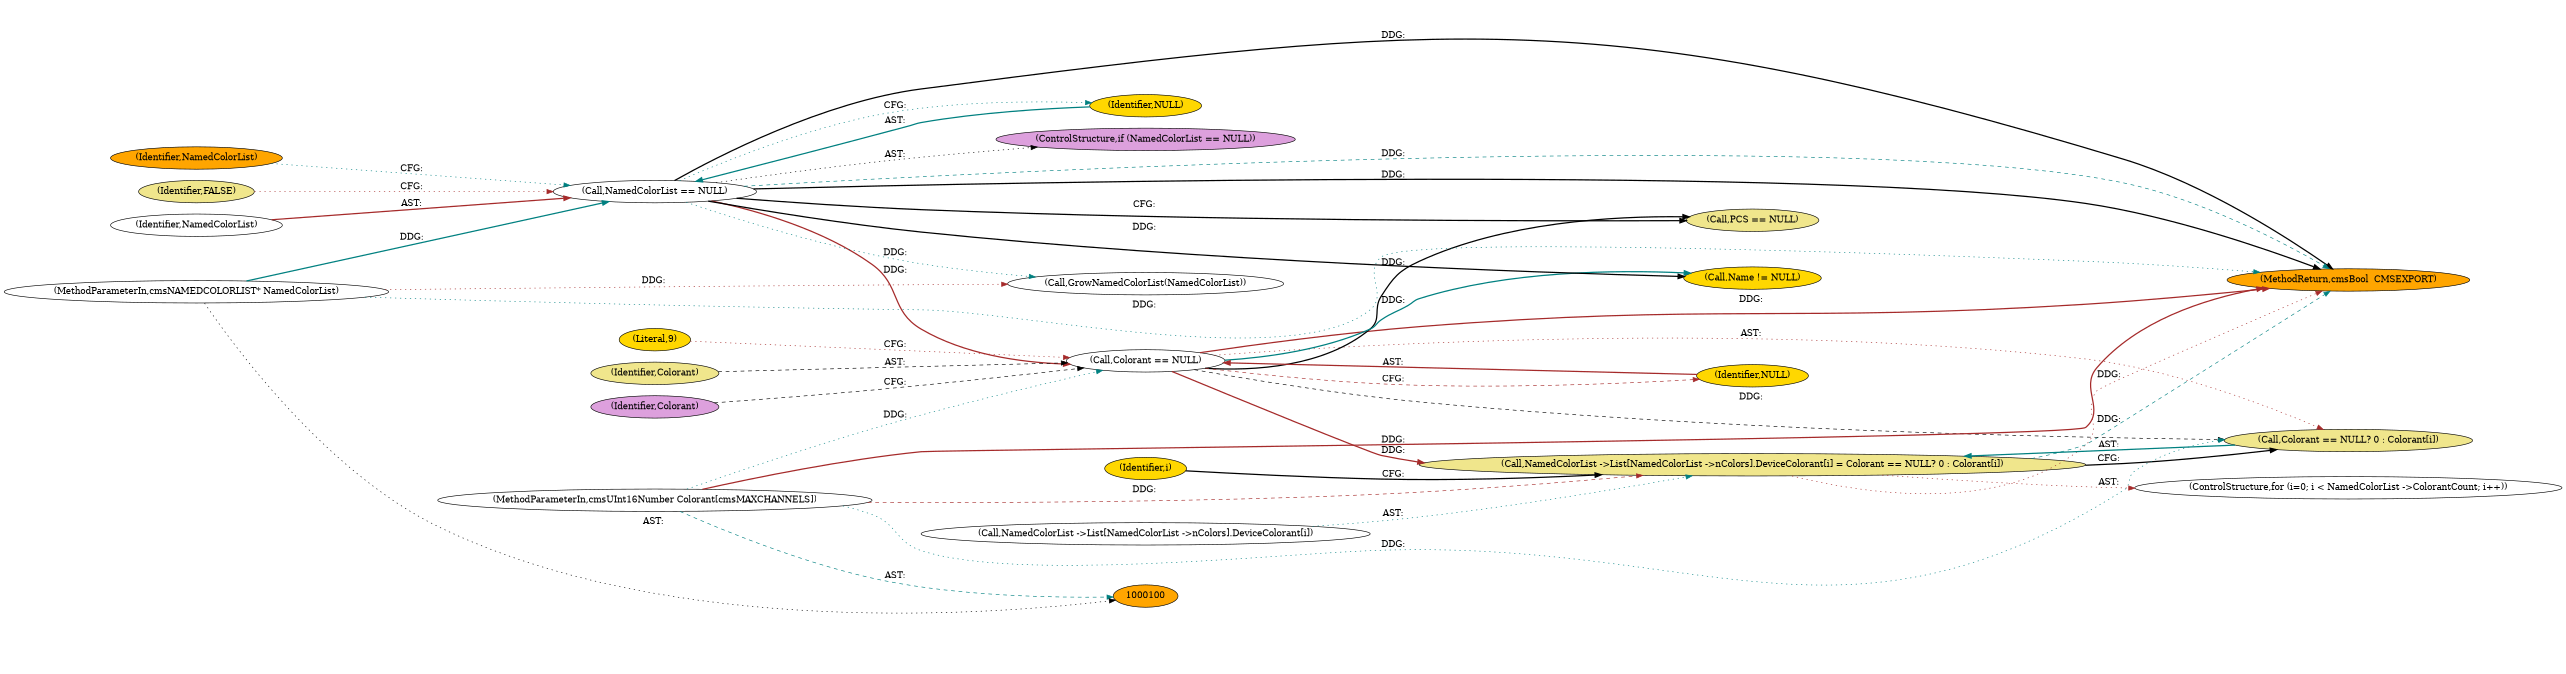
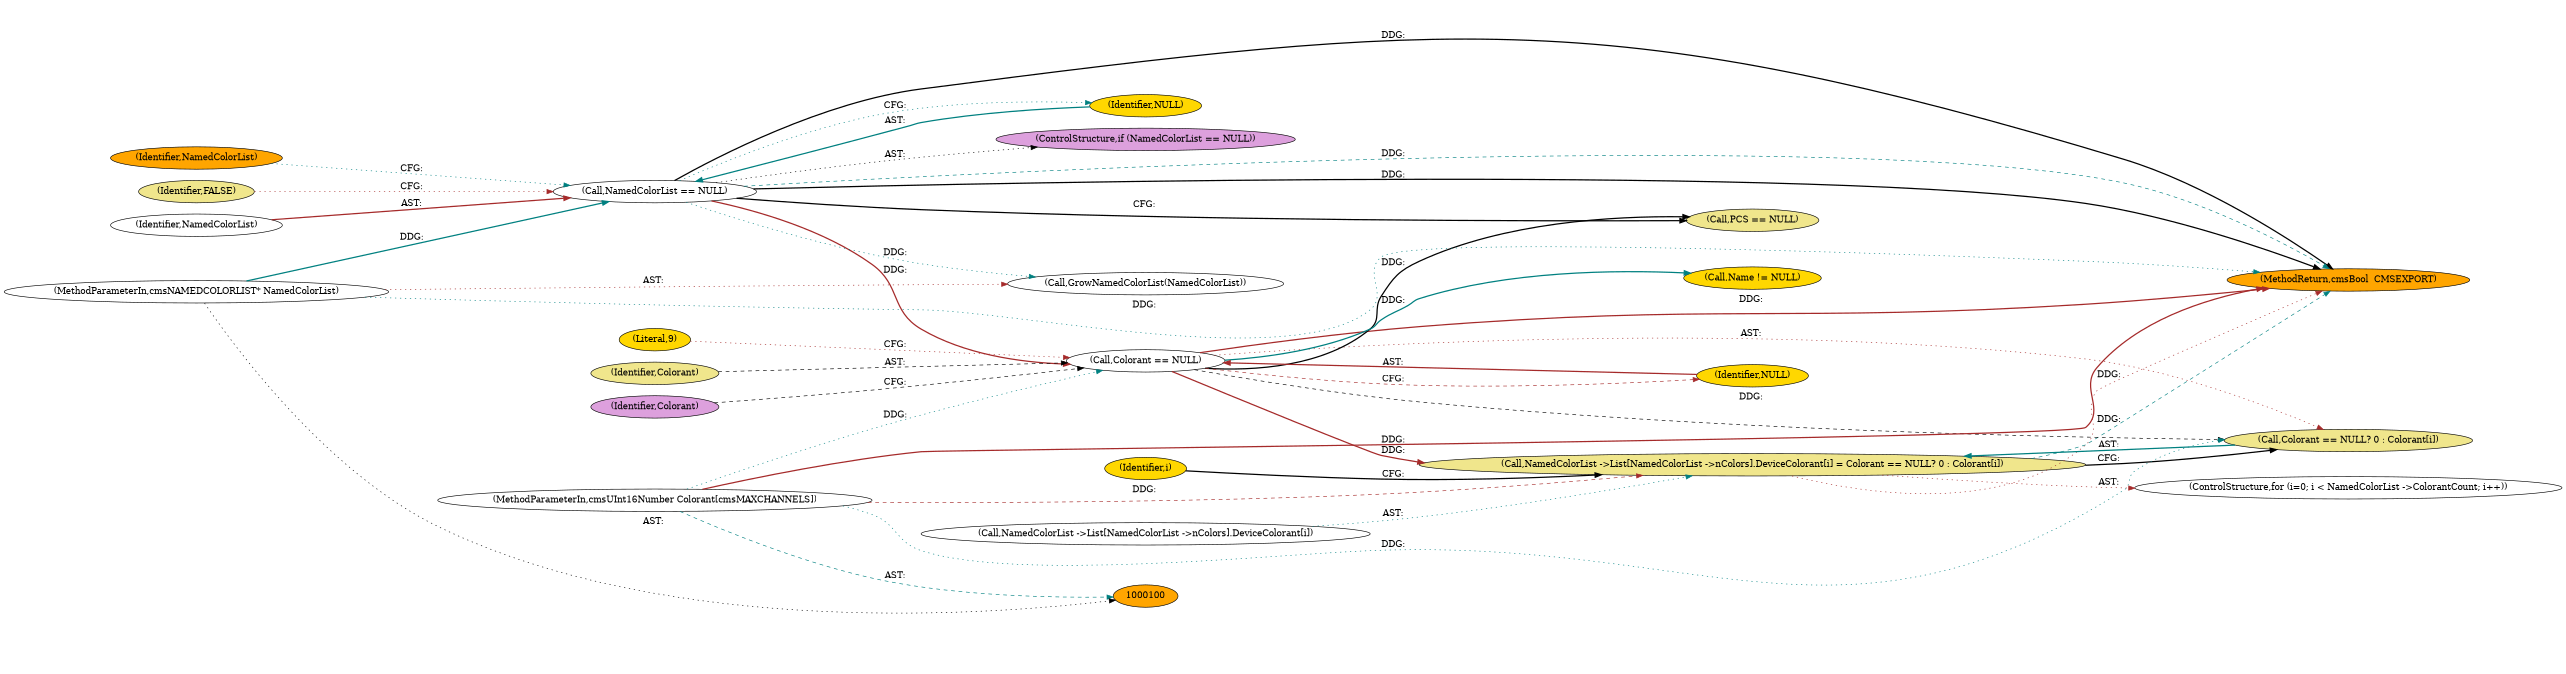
edge "(Call,NamedColorList == NULL)" -> "(Call,Name != NULL)": removed, label "DDG:"
edge "(MethodParameterIn,cmsNAMEDCOLORLIST* NamedColorList)" -> "(Call,GrowNamedColorList(NamedColorList))": label "DDG: " -> "AST: "
